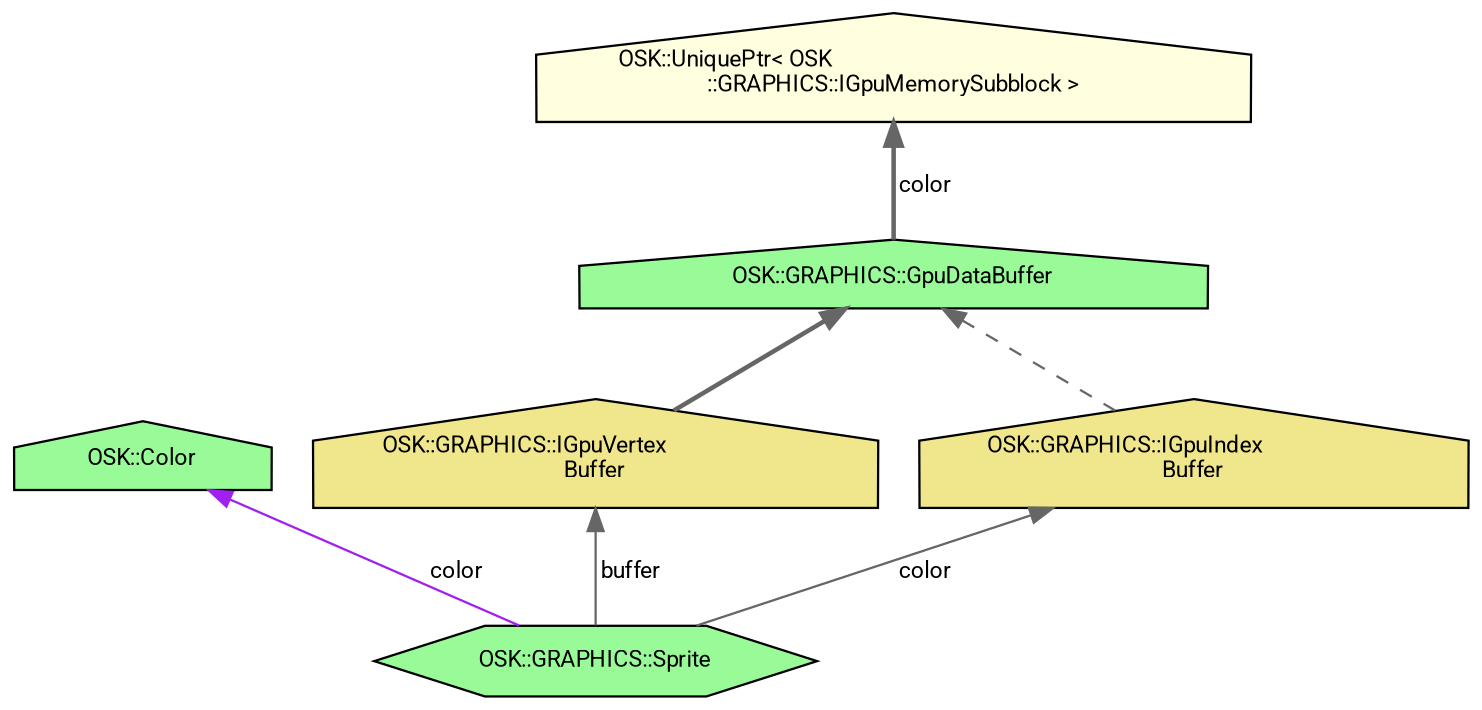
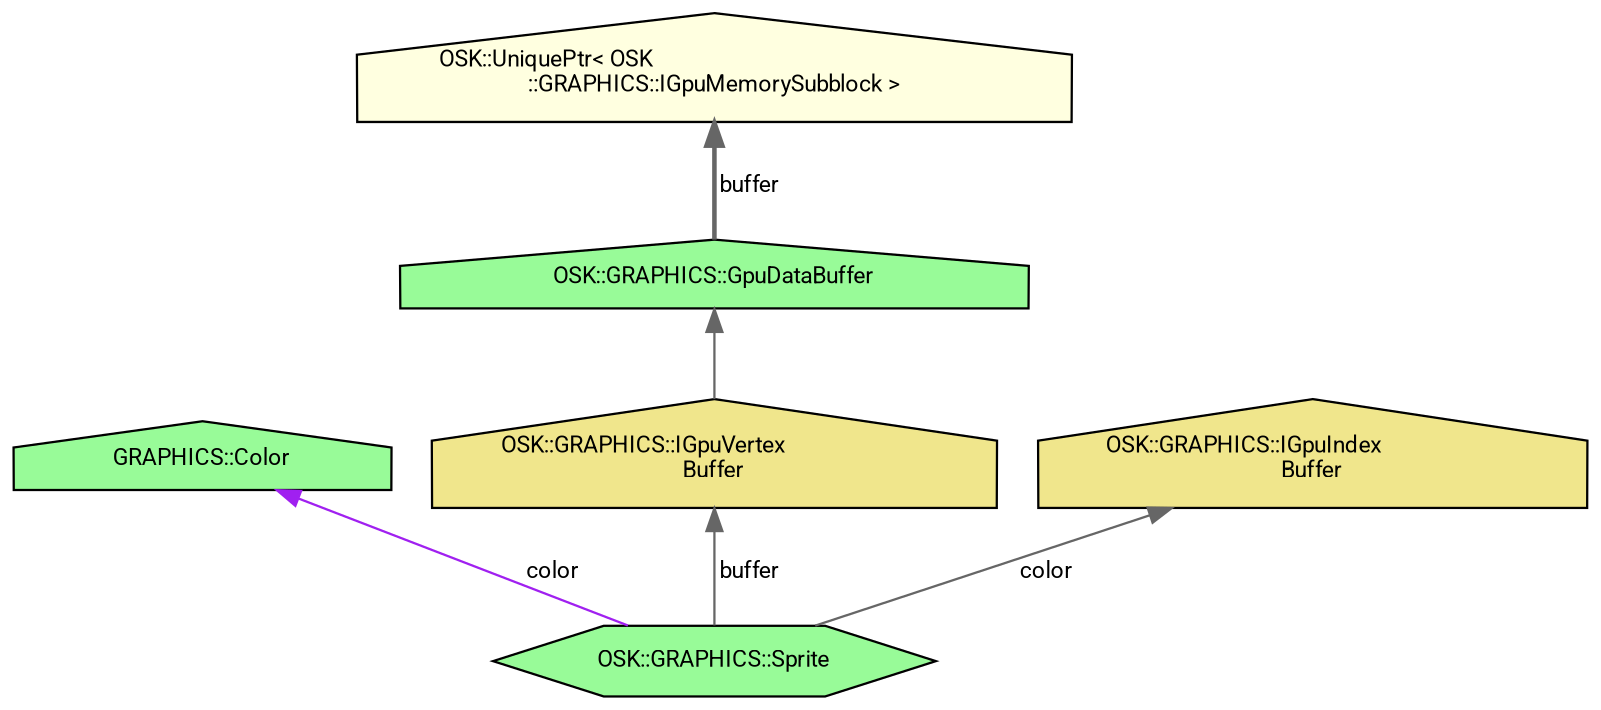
edge "OSK::GRAPHICS::GpuDataBuffer" -> "OSK::UniquePtr< OSK ::GRAPHICS::IGpuMemorySubblock >": label " color" -> " buffer"
edge "OSK::GRAPHICS::IGpuVertex Buffer" -> "OSK::GRAPHICS::GpuDataBuffer": style bold -> solid
edge "OSK::GRAPHICS::IGpuIndex Buffer" -> "OSK::GRAPHICS::GpuDataBuffer": removed
node "OSK::Color": label "OSK::Color" -> "GRAPHICS::Color"
